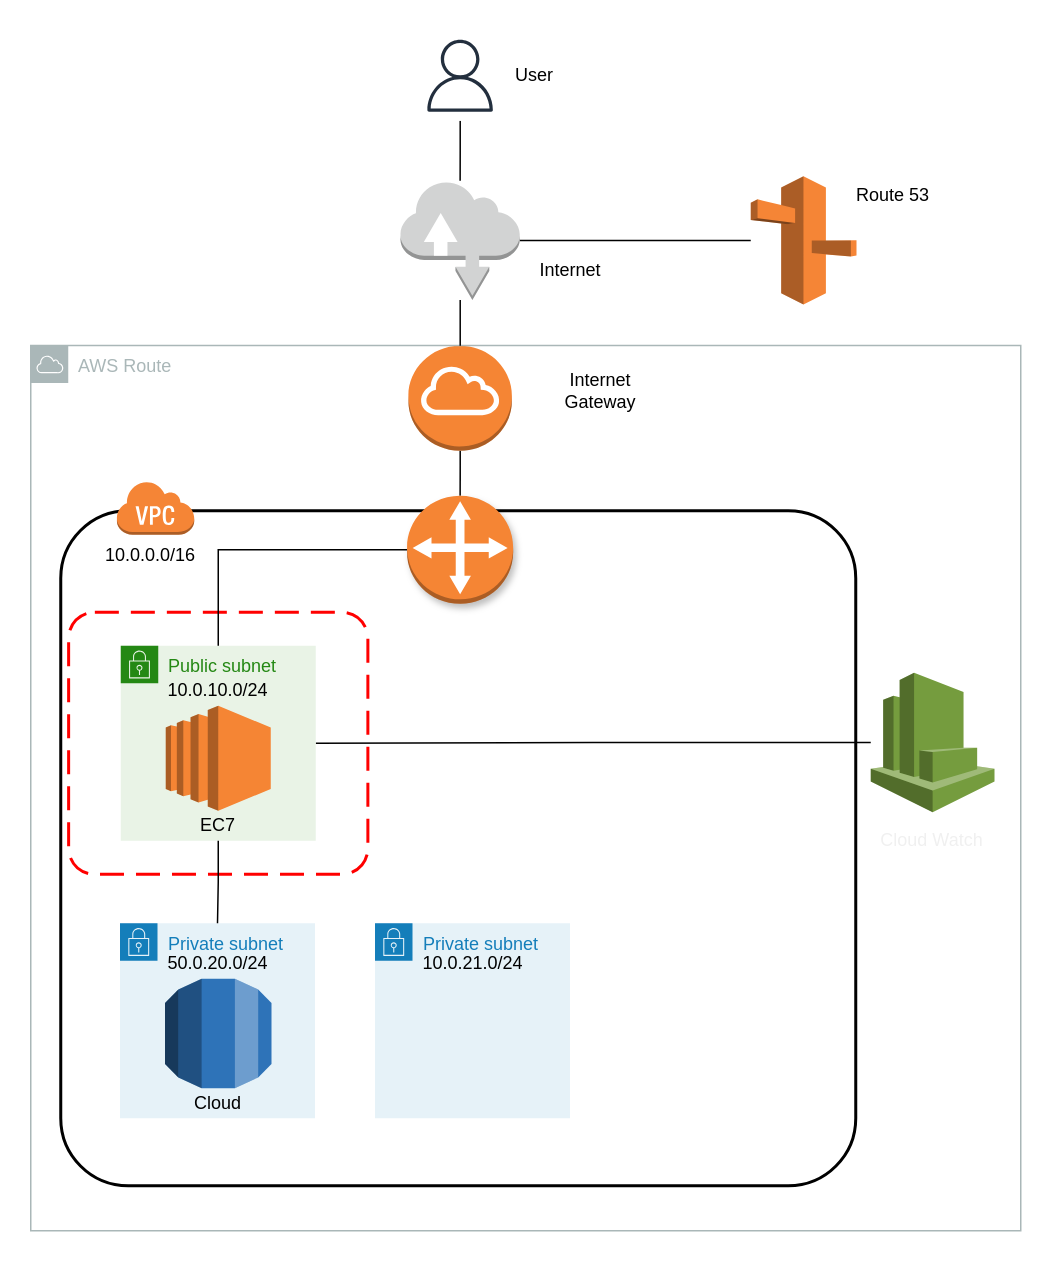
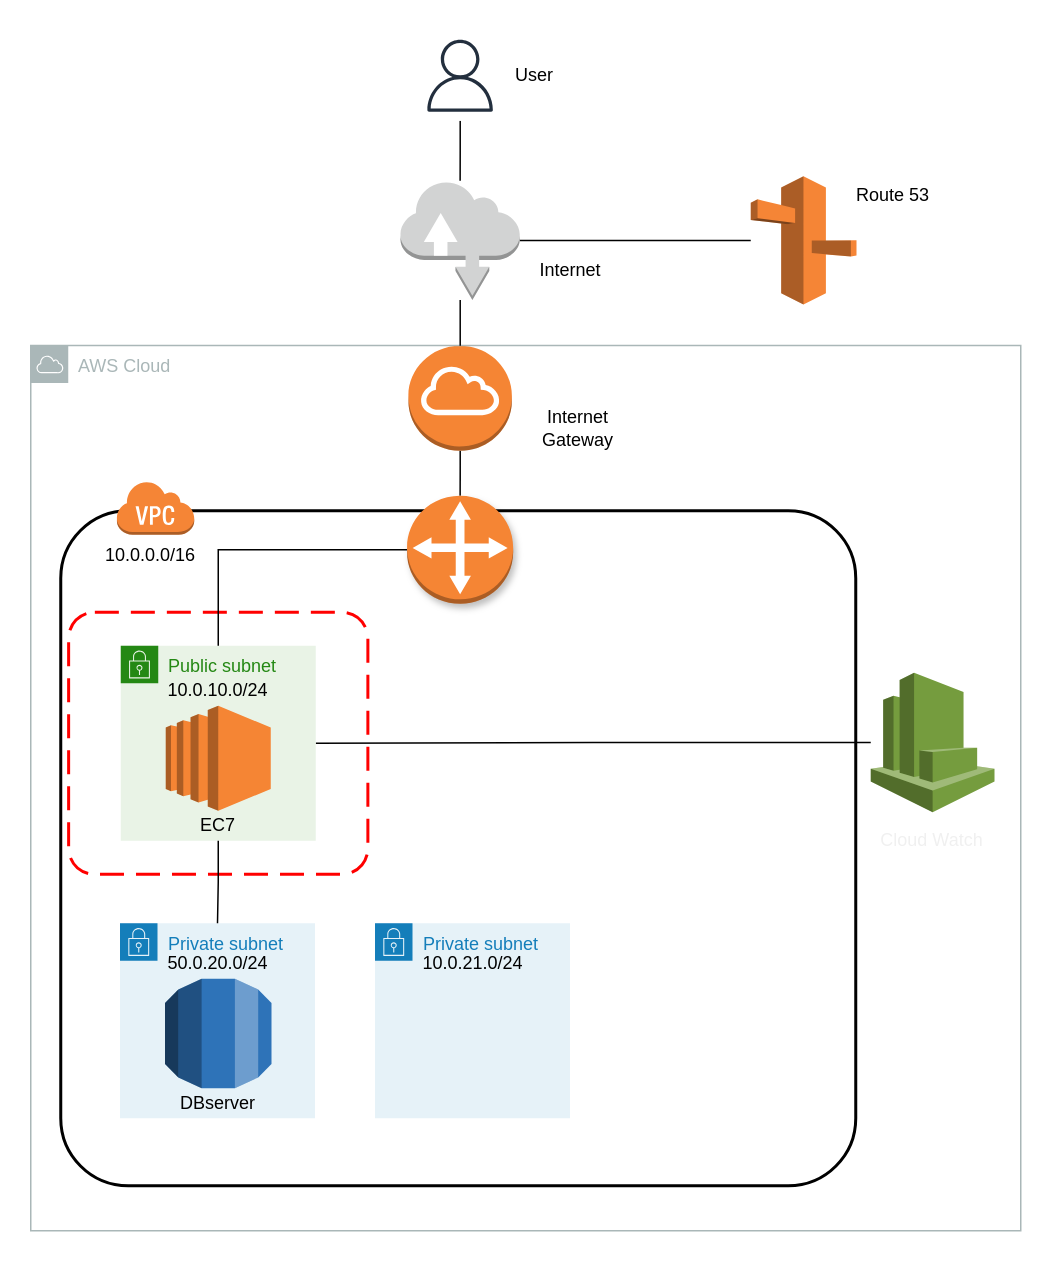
node "AWS Route": label "AWS Route" -> "AWS Cloud"
node "Internet Gateway": moved (601, 391) -> (578, 428)
node "Cloud": label "Cloud" -> "DBserver"
